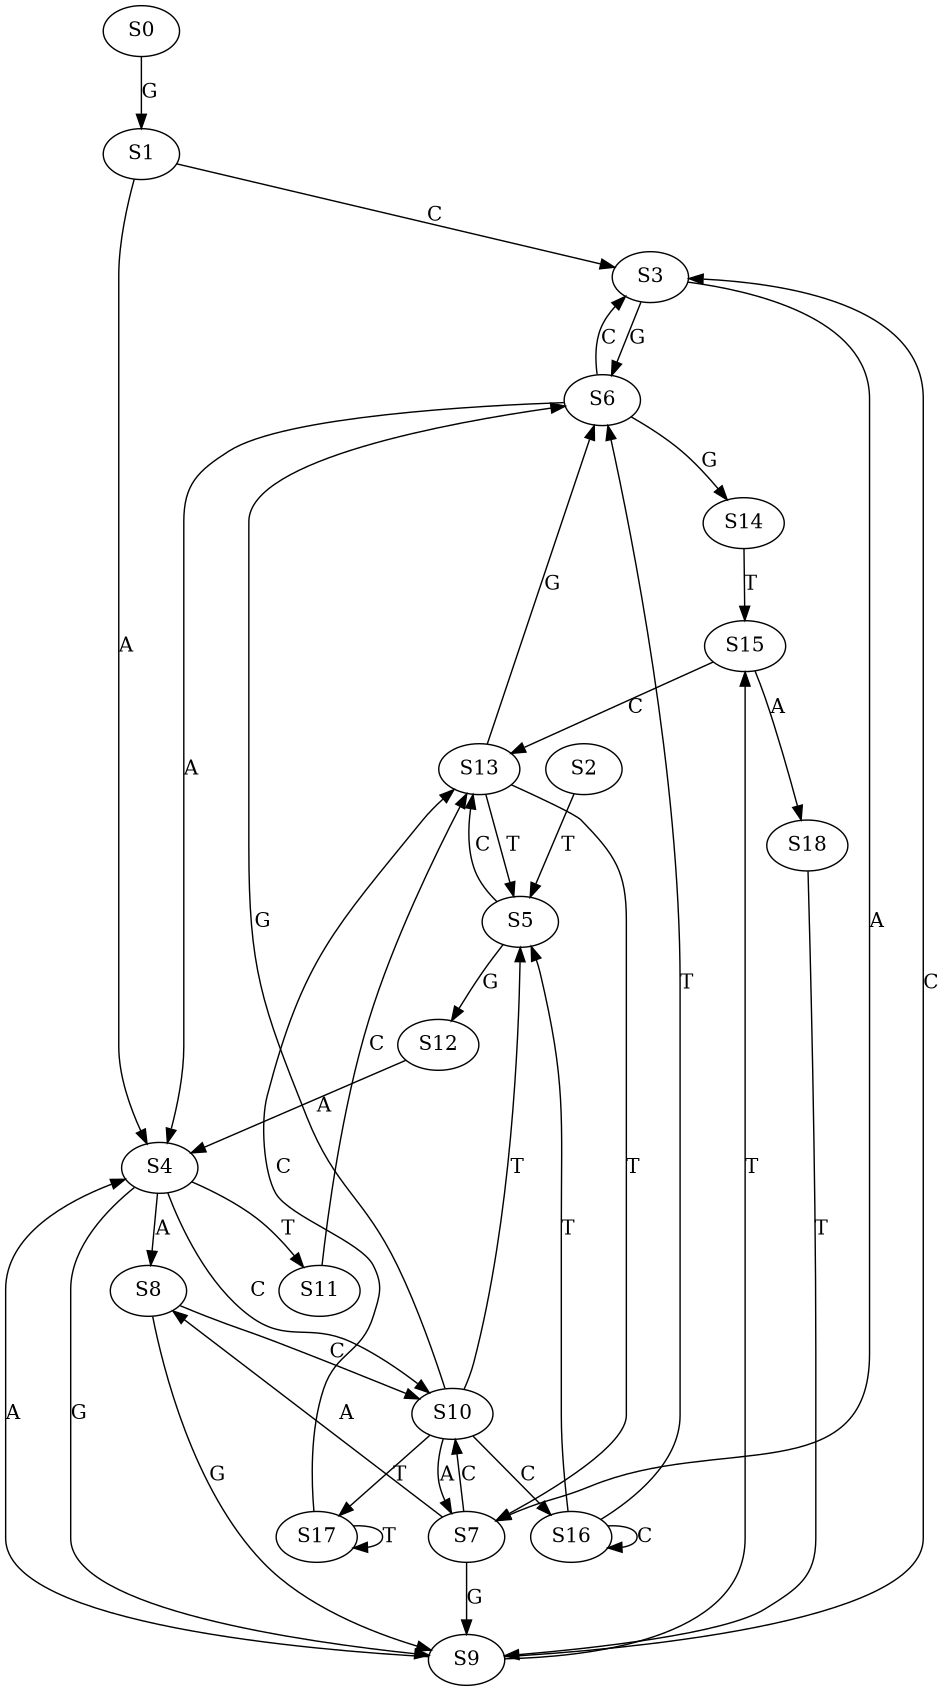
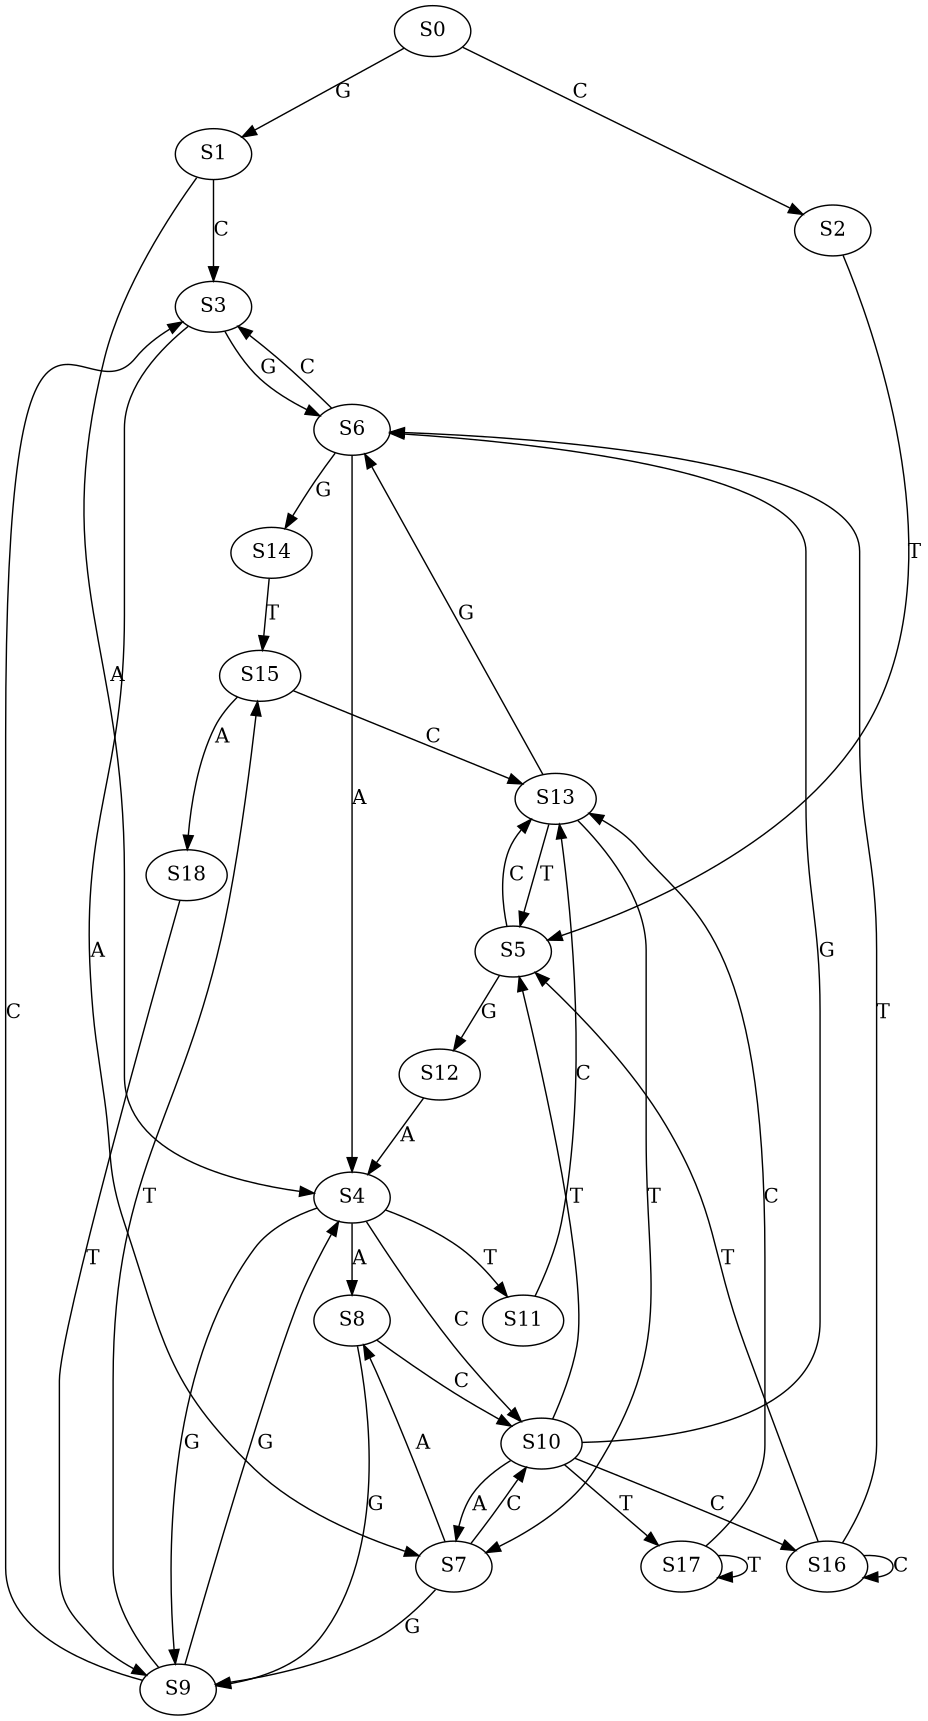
edge "S0" -> "S2": added, label "C"
edge "S9" -> "S4": label "A" -> "G"
